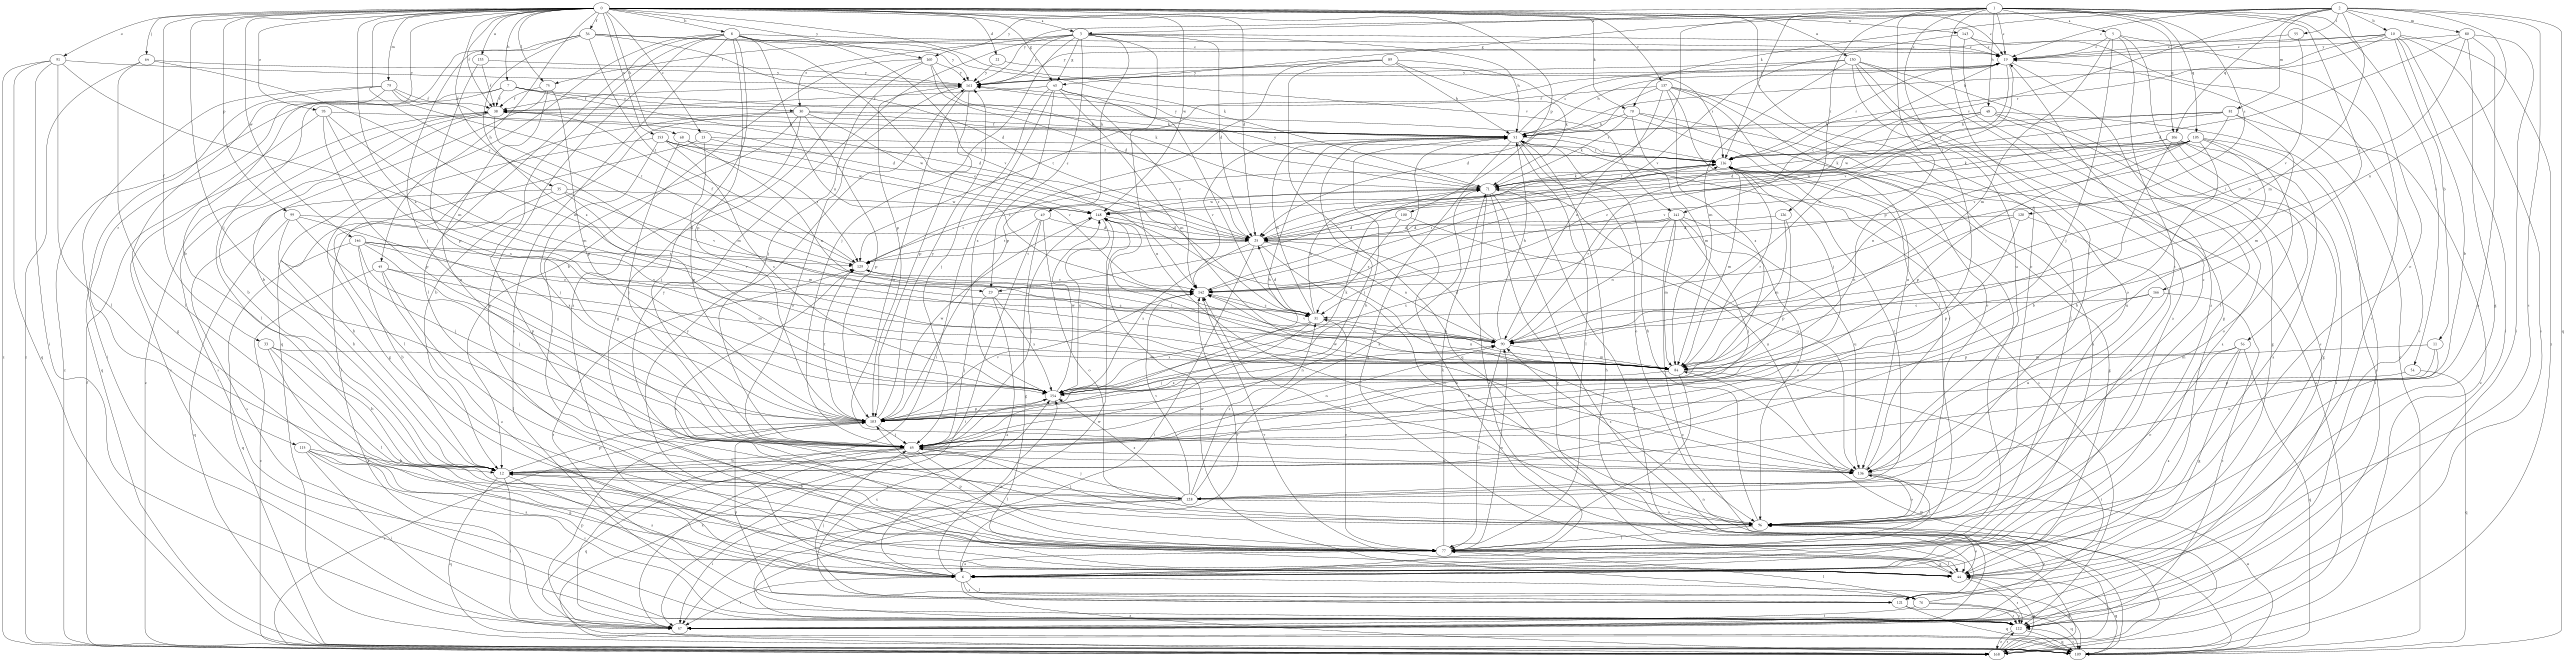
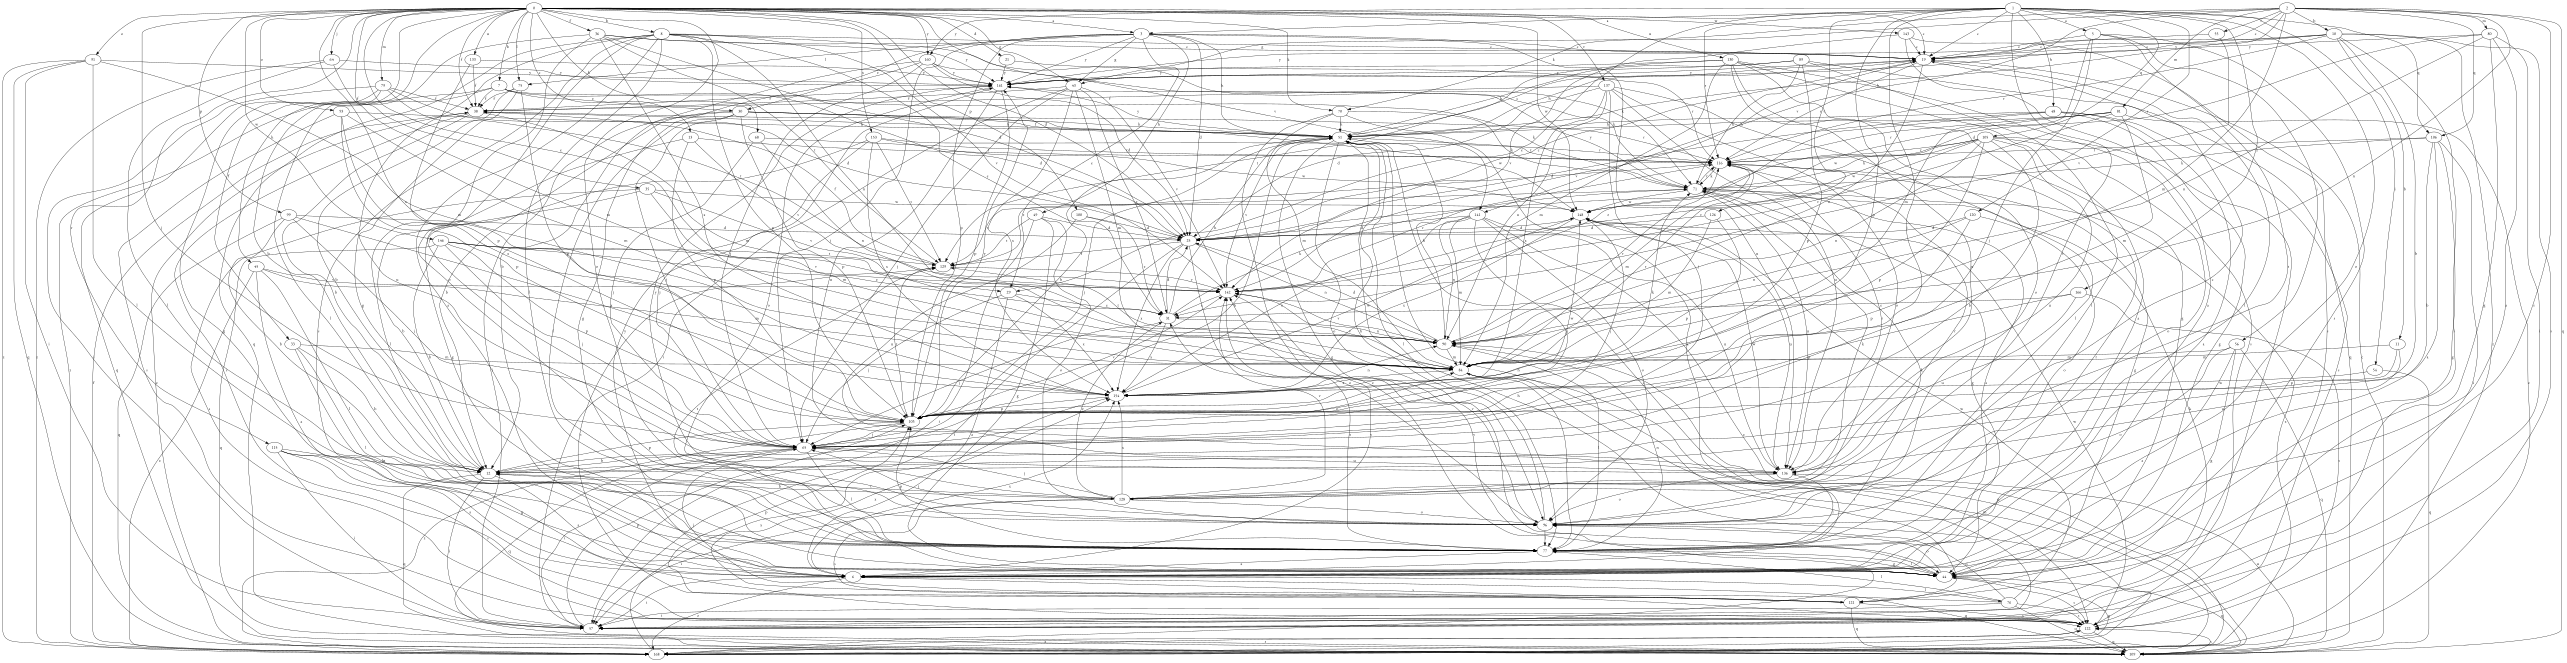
edge "65" -> "90": now "65" -> "84"
